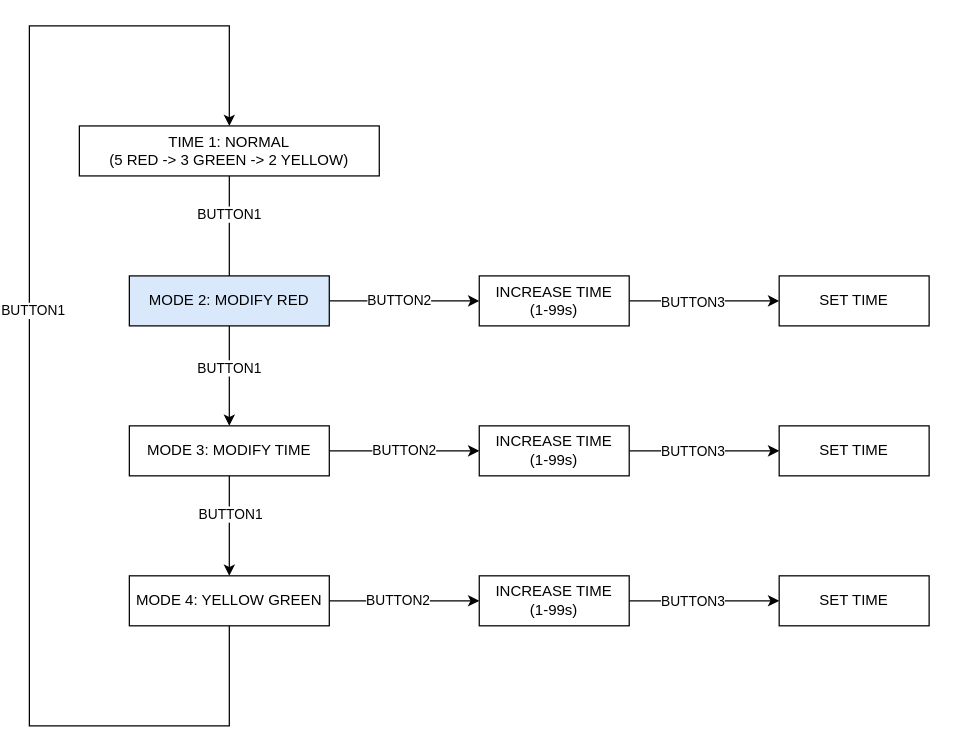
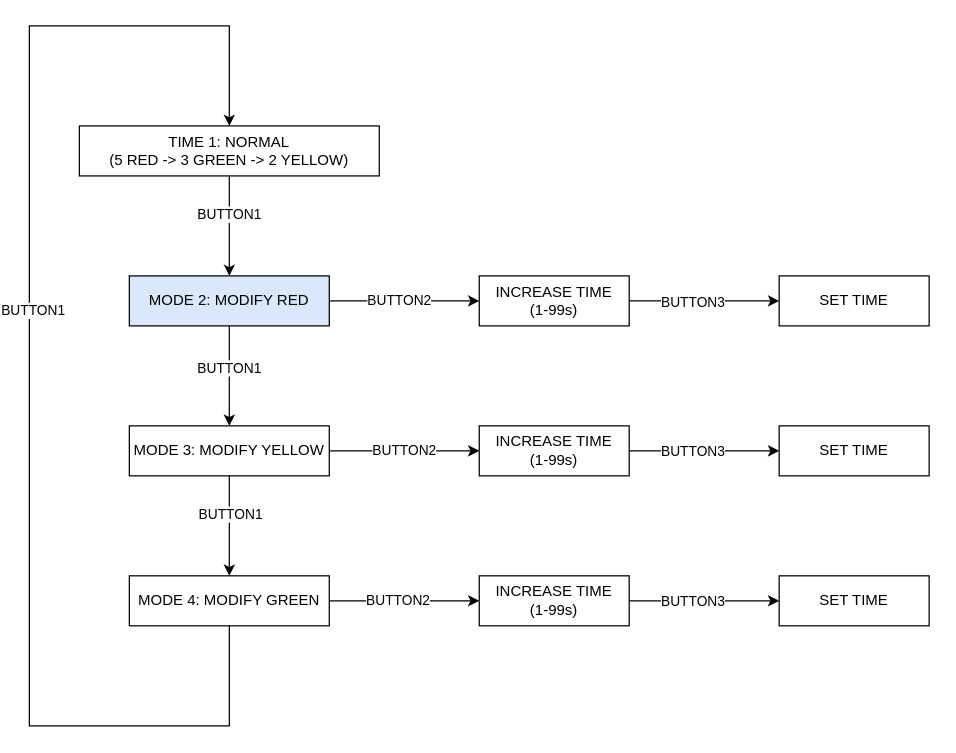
edge "TIME 1: NORMAL (5 RED -> 3 GREEN -> 2 YELLOW)" -- "MODE 2: MODIFY RED": arrowhead none -> classic
node "MODE 3: MODIFY TIME": label "MODE 3: MODIFY TIME" -> "MODE 3: MODIFY YELLOW"
node "MODE 4: YELLOW GREEN": label "MODE 4: YELLOW GREEN" -> "MODE 4: MODIFY GREEN"
